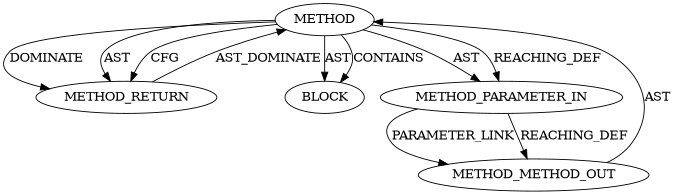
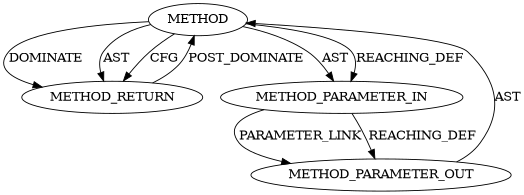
edge "METHOD_RETURN" -> "METHOD": label "AST_DOMINATE" -> "POST_DOMINATE"
node "BLOCK": removed
node "METHOD_METHOD_OUT": label "METHOD_METHOD_OUT" -> "METHOD_PARAMETER_OUT"
